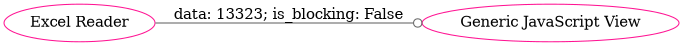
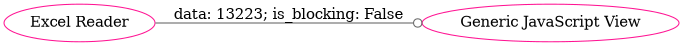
edge "Excel Reader" -> "Generic JavaScript View": label "data: 13323; is_blocking: False" -> "data: 13223; is_blocking: False"
